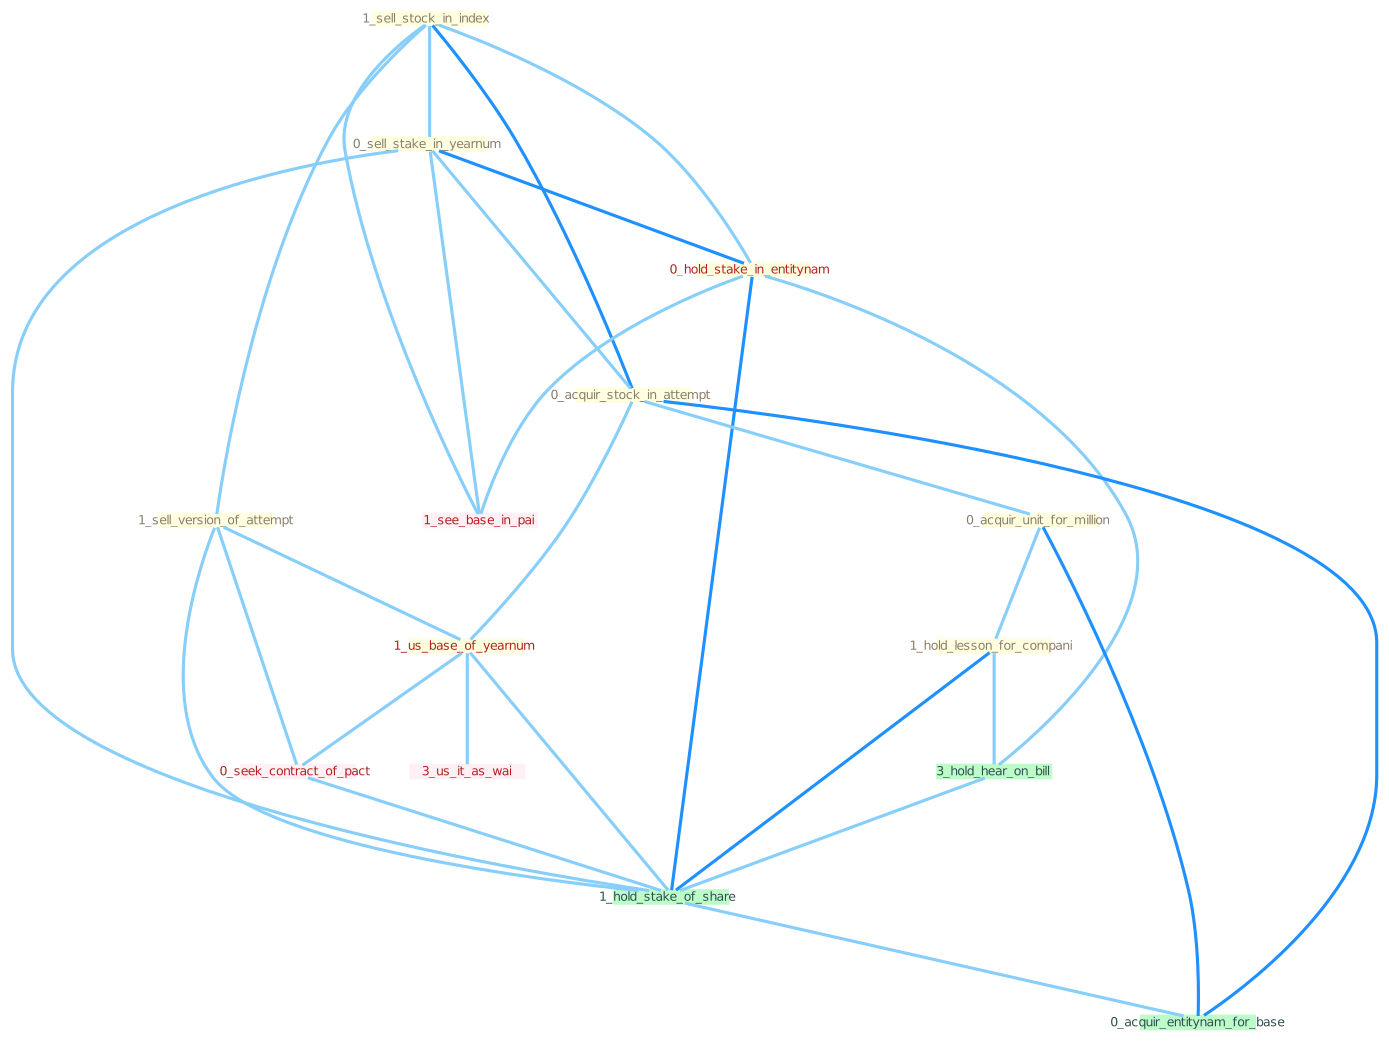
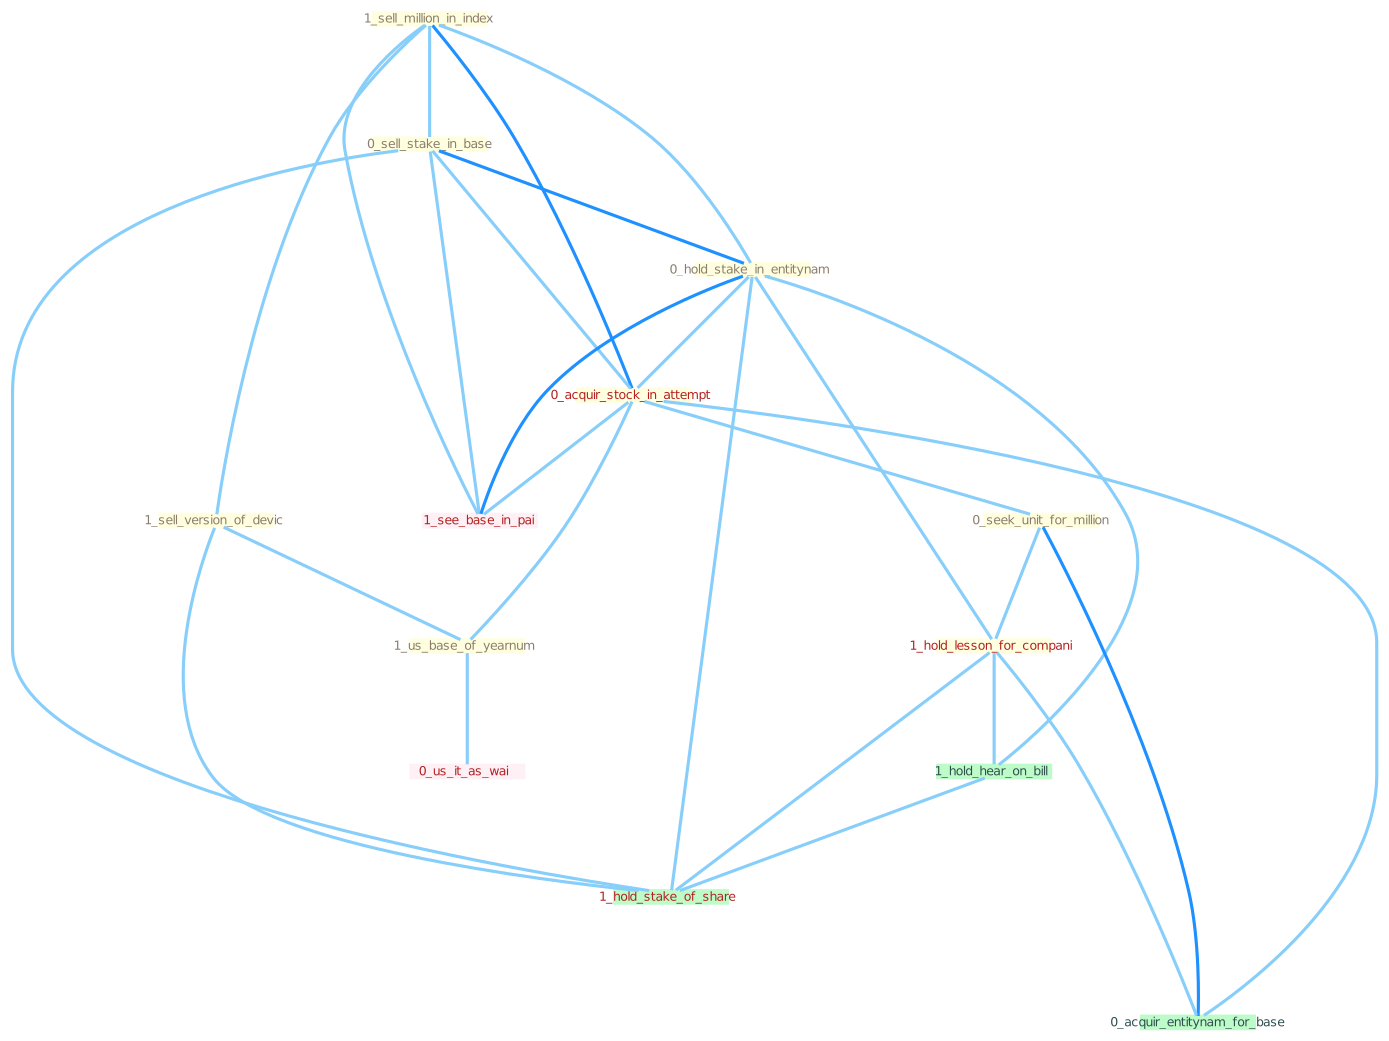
node "1_sell_stock_in_index": label "1_sell_stock_in_index" -> "1_sell_million_in_index"
node "0_sell_stake_in_yearnum": label "0_sell_stake_in_yearnum" -> "0_sell_stake_in_base"
node "0_hold_stake_in_entitynam": fontcolor #b22222 -> #8b7d6b
edge "0_hold_stake_in_entitynam" -- "0_acquir_stock_in_attempt": added
edge "0_hold_stake_in_entitynam" -- "1_see_base_in_pai": color #87cefa -> #1e90ff
node "0_acquir_stock_in_attempt": fontcolor #8b7d6b -> #b22222
edge "0_acquir_stock_in_attempt" -- "1_see_base_in_pai": added
edge "0_hold_stake_in_entitynam" -- "1_hold_lesson_for_compani": added
node "1_sell_version_of_attempt": label "1_sell_version_of_attempt" -> "1_sell_version_of_devic"
node "0_acquir_unit_for_million": label "0_acquir_unit_for_million" -> "0_seek_unit_for_million"
edge "0_acquir_stock_in_attempt" -- "0_acquir_entitynam_for_base": color #1e90ff -> #87cefa
edge "0_hold_stake_in_entitynam" -- "1_hold_stake_of_share": color #1e90ff -> #87cefa
node "1_us_base_of_yearnum": fontcolor #b22222 -> #8b7d6b
node "1_hold_lesson_for_compani": fontcolor #8b7d6b -> #b22222
node "0_seek_contract_of_pact": removed
node "3_us_it_as_wai": label "3_us_it_as_wai" -> "0_us_it_as_wai"
edge "1_us_base_of_yearnum" -- "1_hold_stake_of_share": removed
edge "1_hold_lesson_for_compani" -- "1_hold_stake_of_share": color #1e90ff -> #87cefa
node "3_hold_hear_on_bill": label "3_hold_hear_on_bill" -> "1_hold_hear_on_bill"
node "1_hold_stake_of_share": fontcolor #2f4f4f -> #b22222
edge "1_hold_stake_of_share" -- "0_acquir_entitynam_for_base": now "1_hold_lesson_for_compani" -- "0_acquir_entitynam_for_base"
